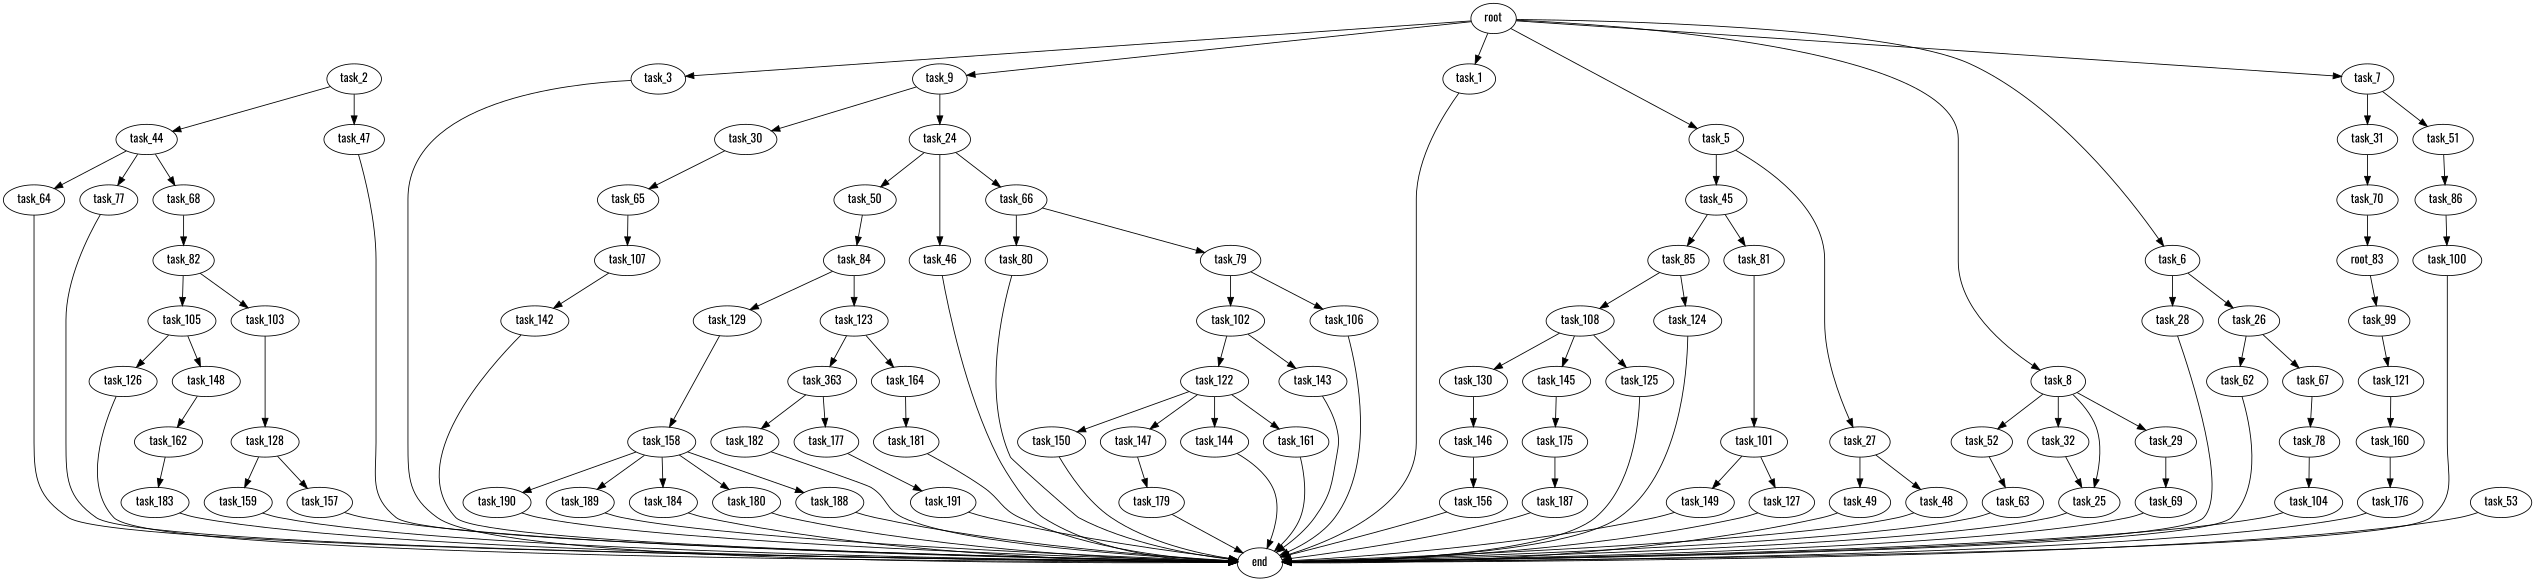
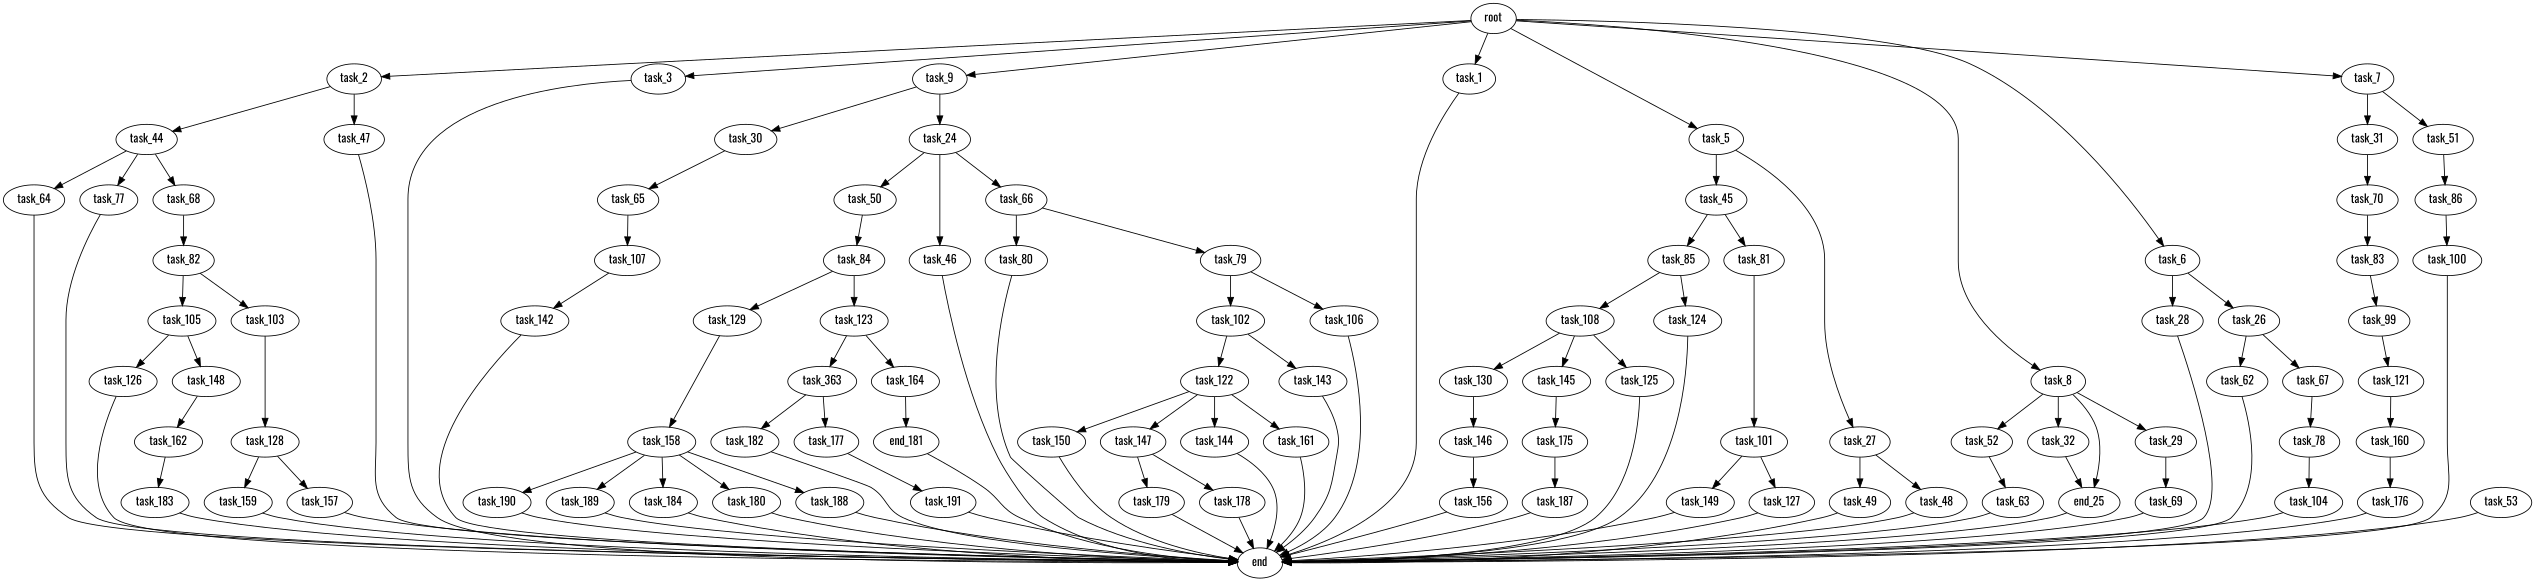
edge "root" -> "task_2": added
node "root_83": label "root_83" -> "task_83"
node "task_181": label "task_181" -> "end_181"
node "task_178": added
node "task_25": label "task_25" -> "end_25"
